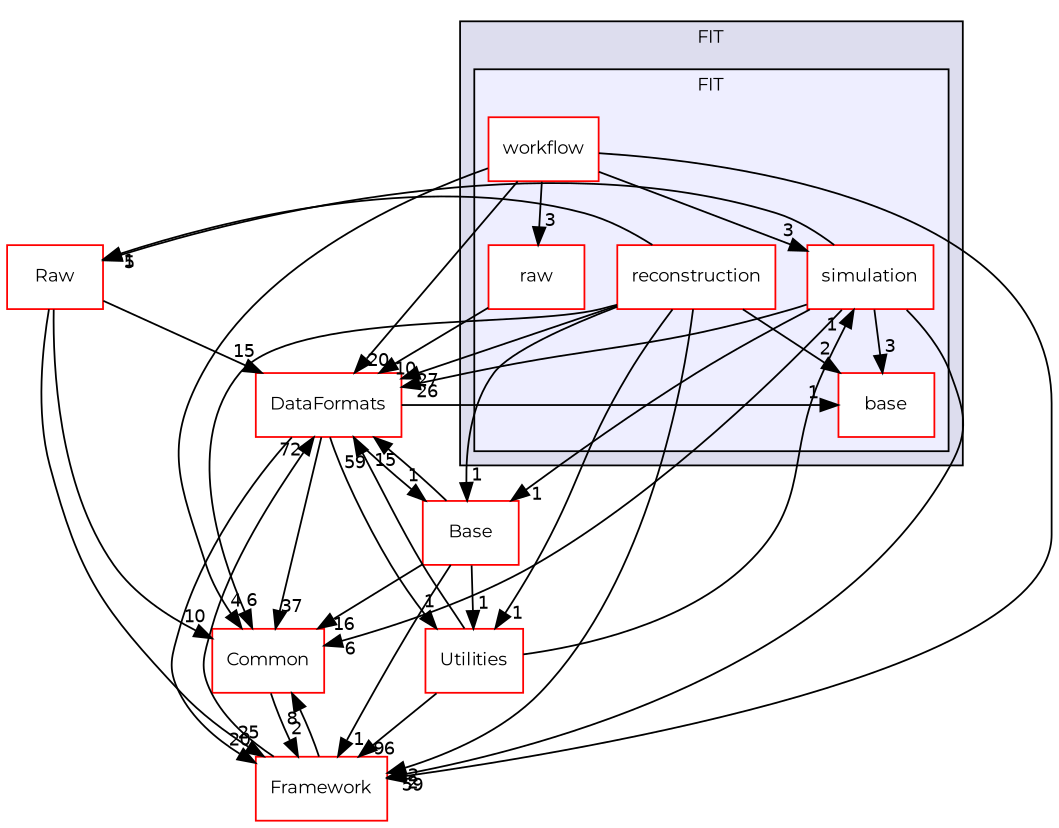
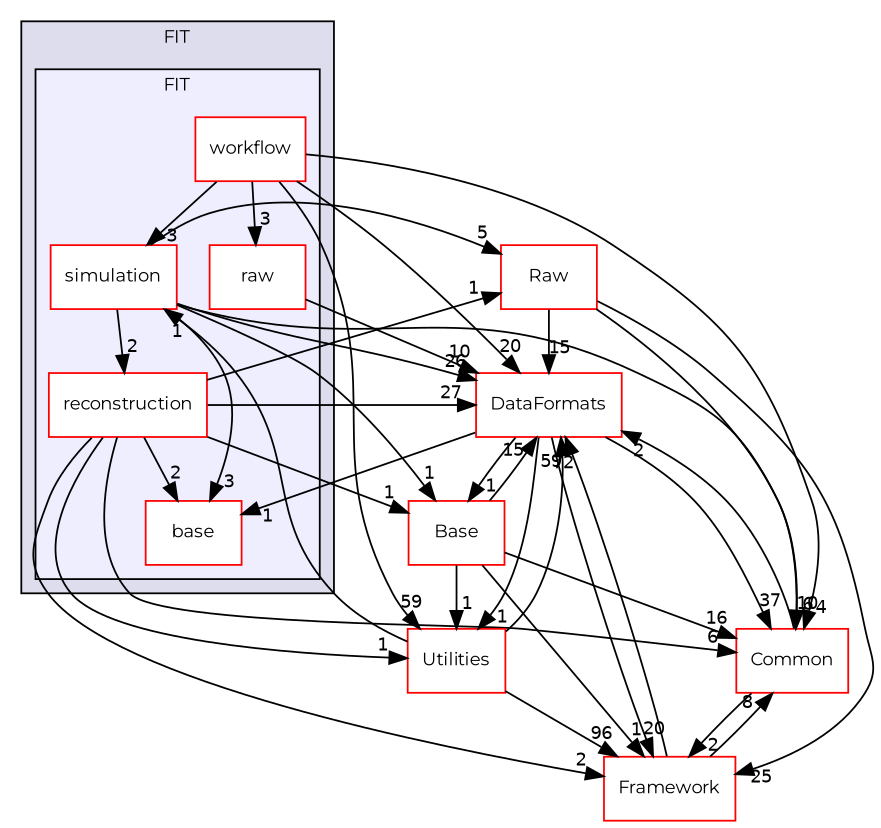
edge "Common" -> "DataFormats": added
edge "workflow" -> "Framework": now "workflow" -> "Utilities"
edge "simulation" -> "Framework": now "simulation" -> "reconstruction"
